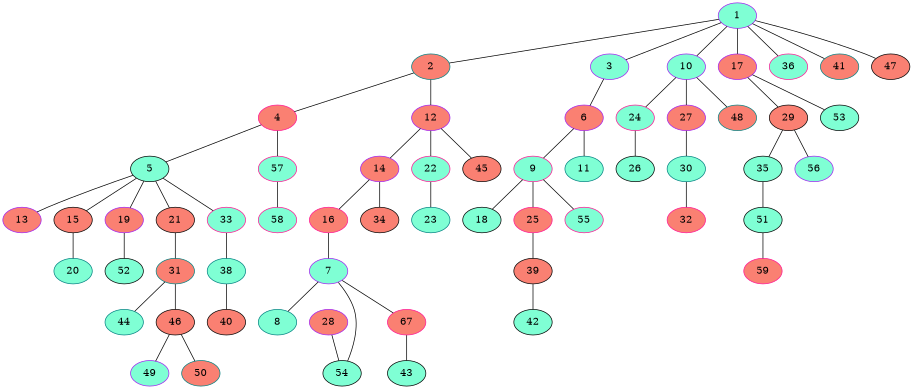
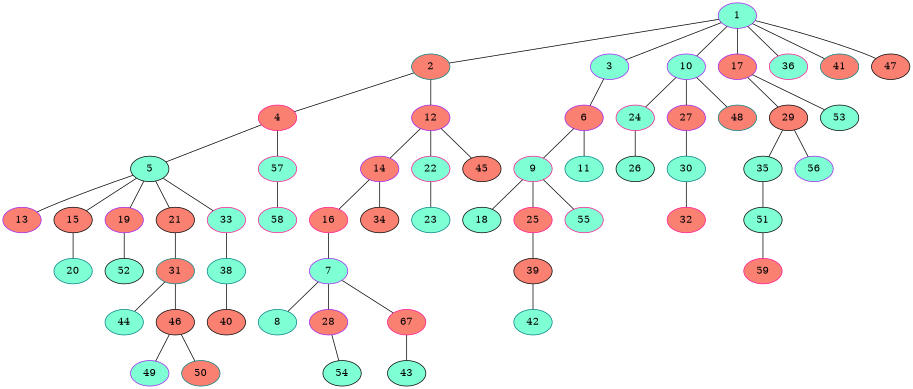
edge "7" -- "54": now "7" -- "28"
node "42": color black -> teal
